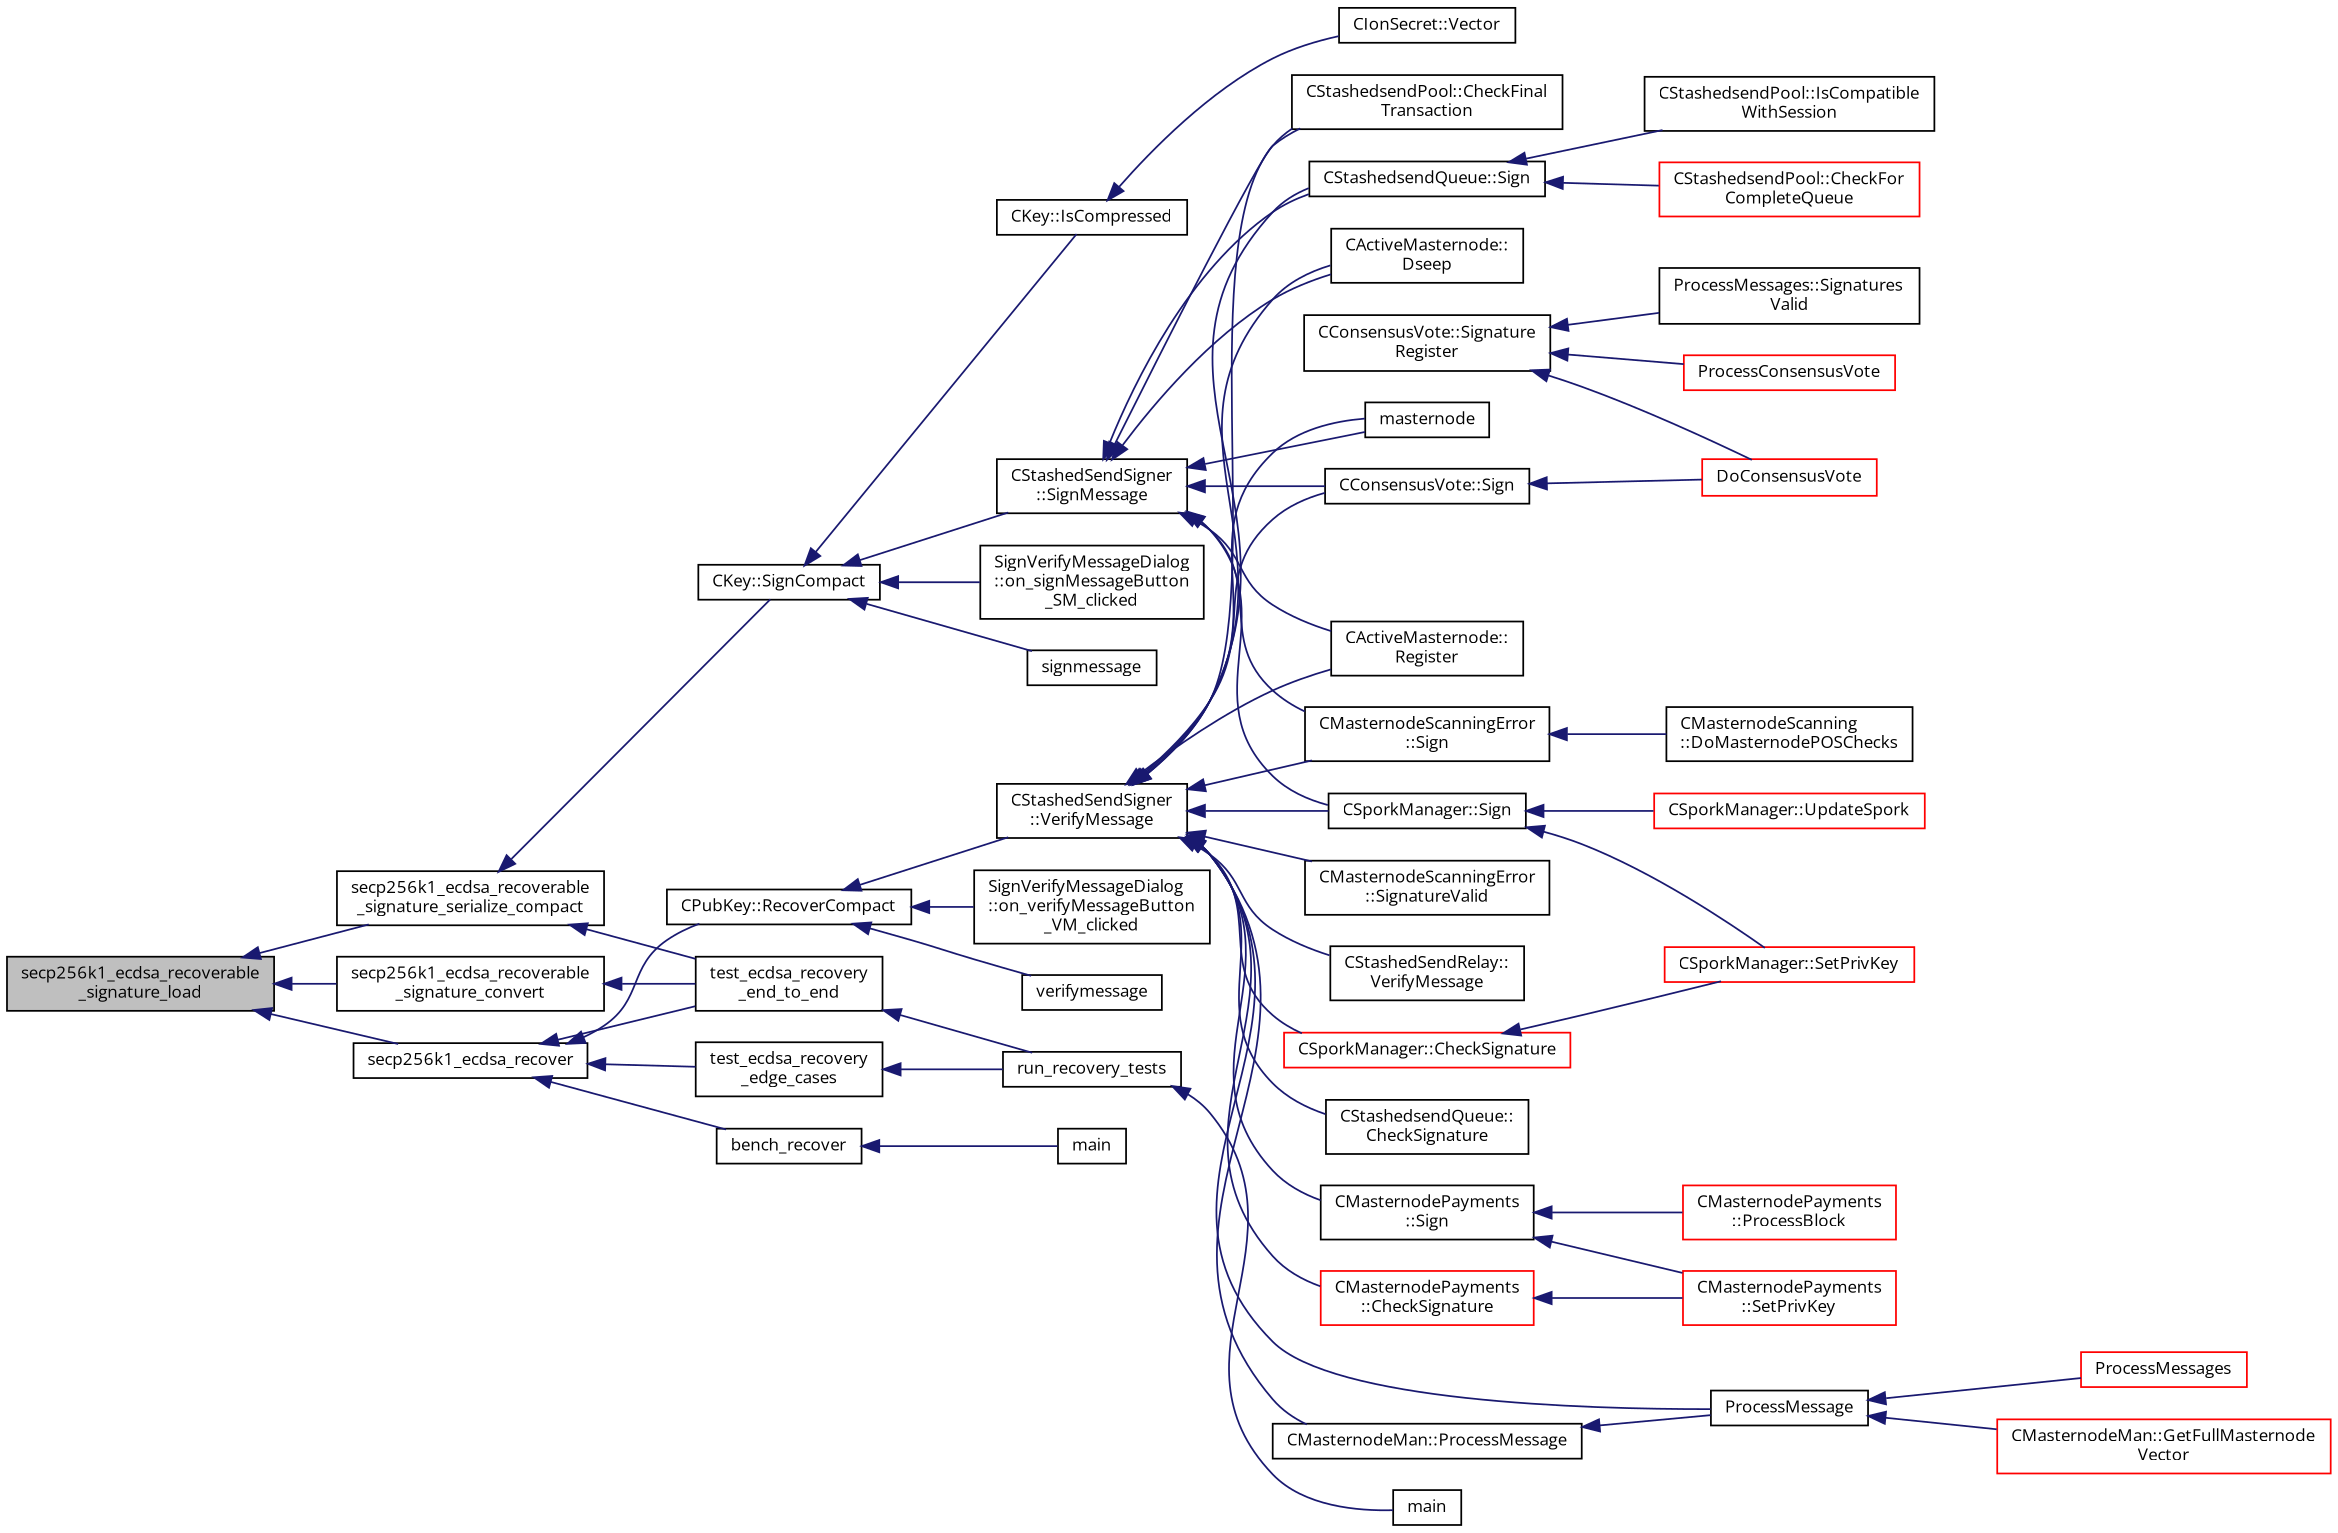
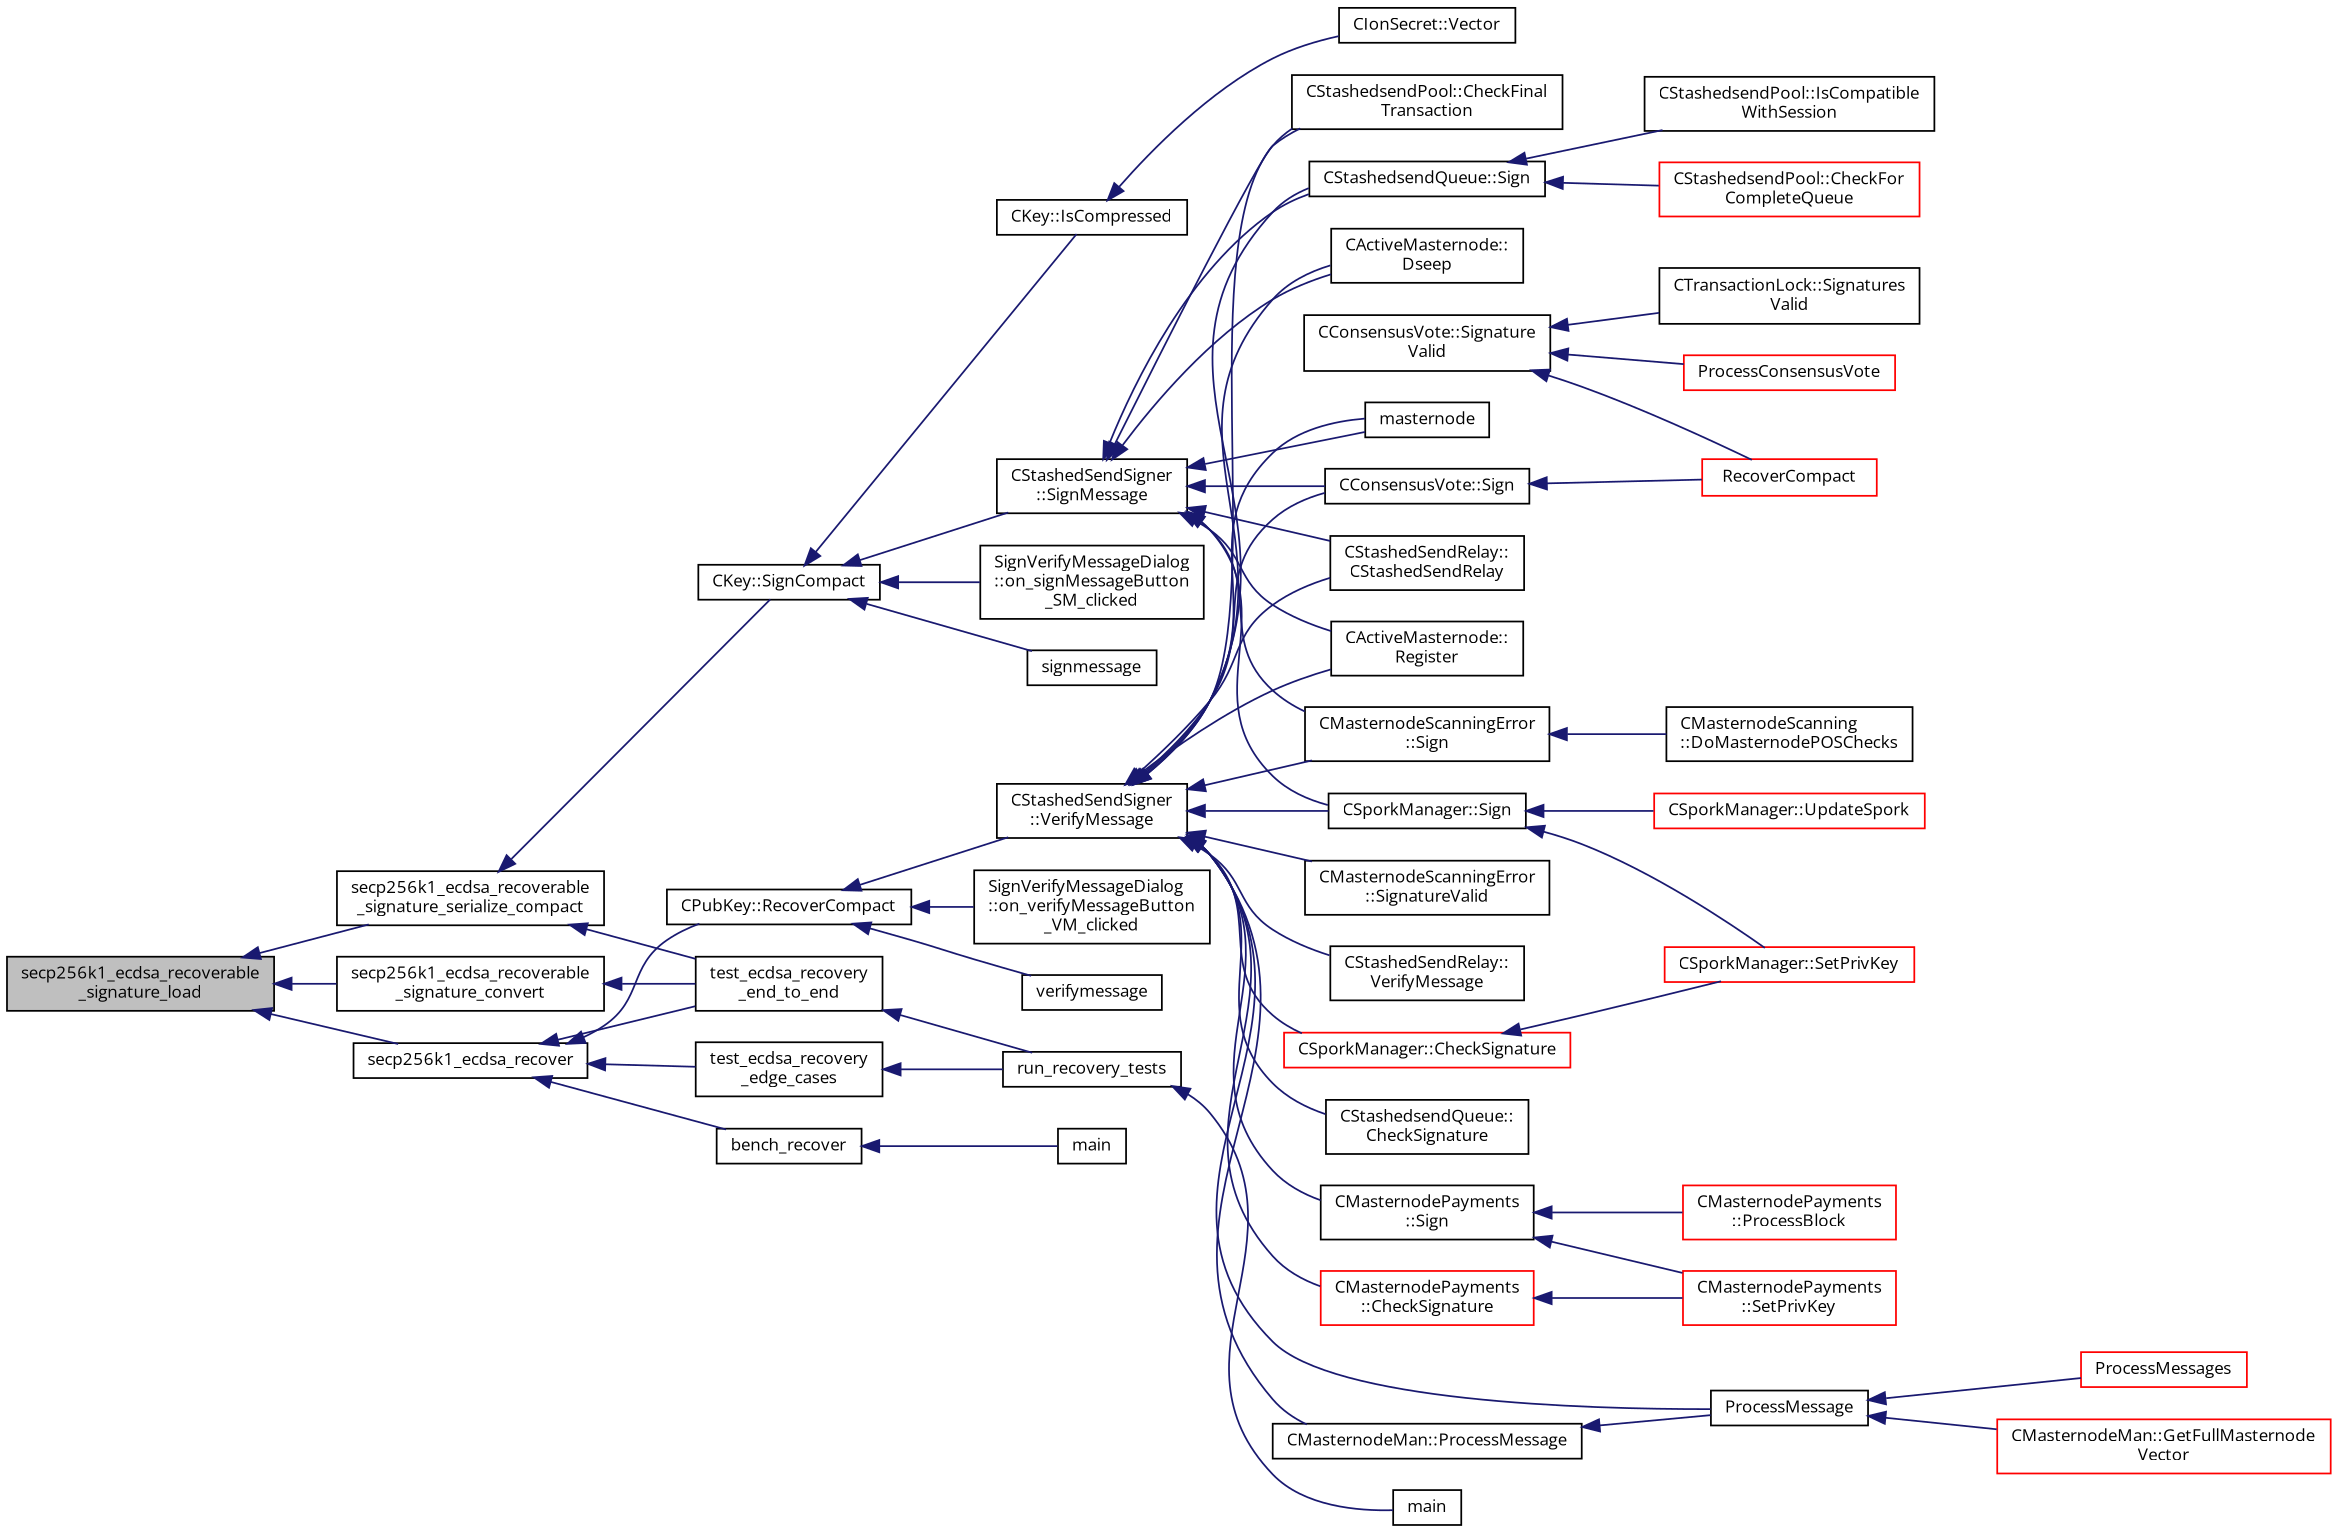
node "ProcessMessages::Signatures Valid": label "ProcessMessages::Signatures Valid" -> "CTransactionLock::Signatures Valid"
node "CConsensusVote::Signature Register": label "CConsensusVote::Signature Register" -> "CConsensusVote::Signature Valid"
node "DoConsensusVote": label "DoConsensusVote" -> "RecoverCompact"
node "CStashedSendRelay:: CStashedSendRelay": added
